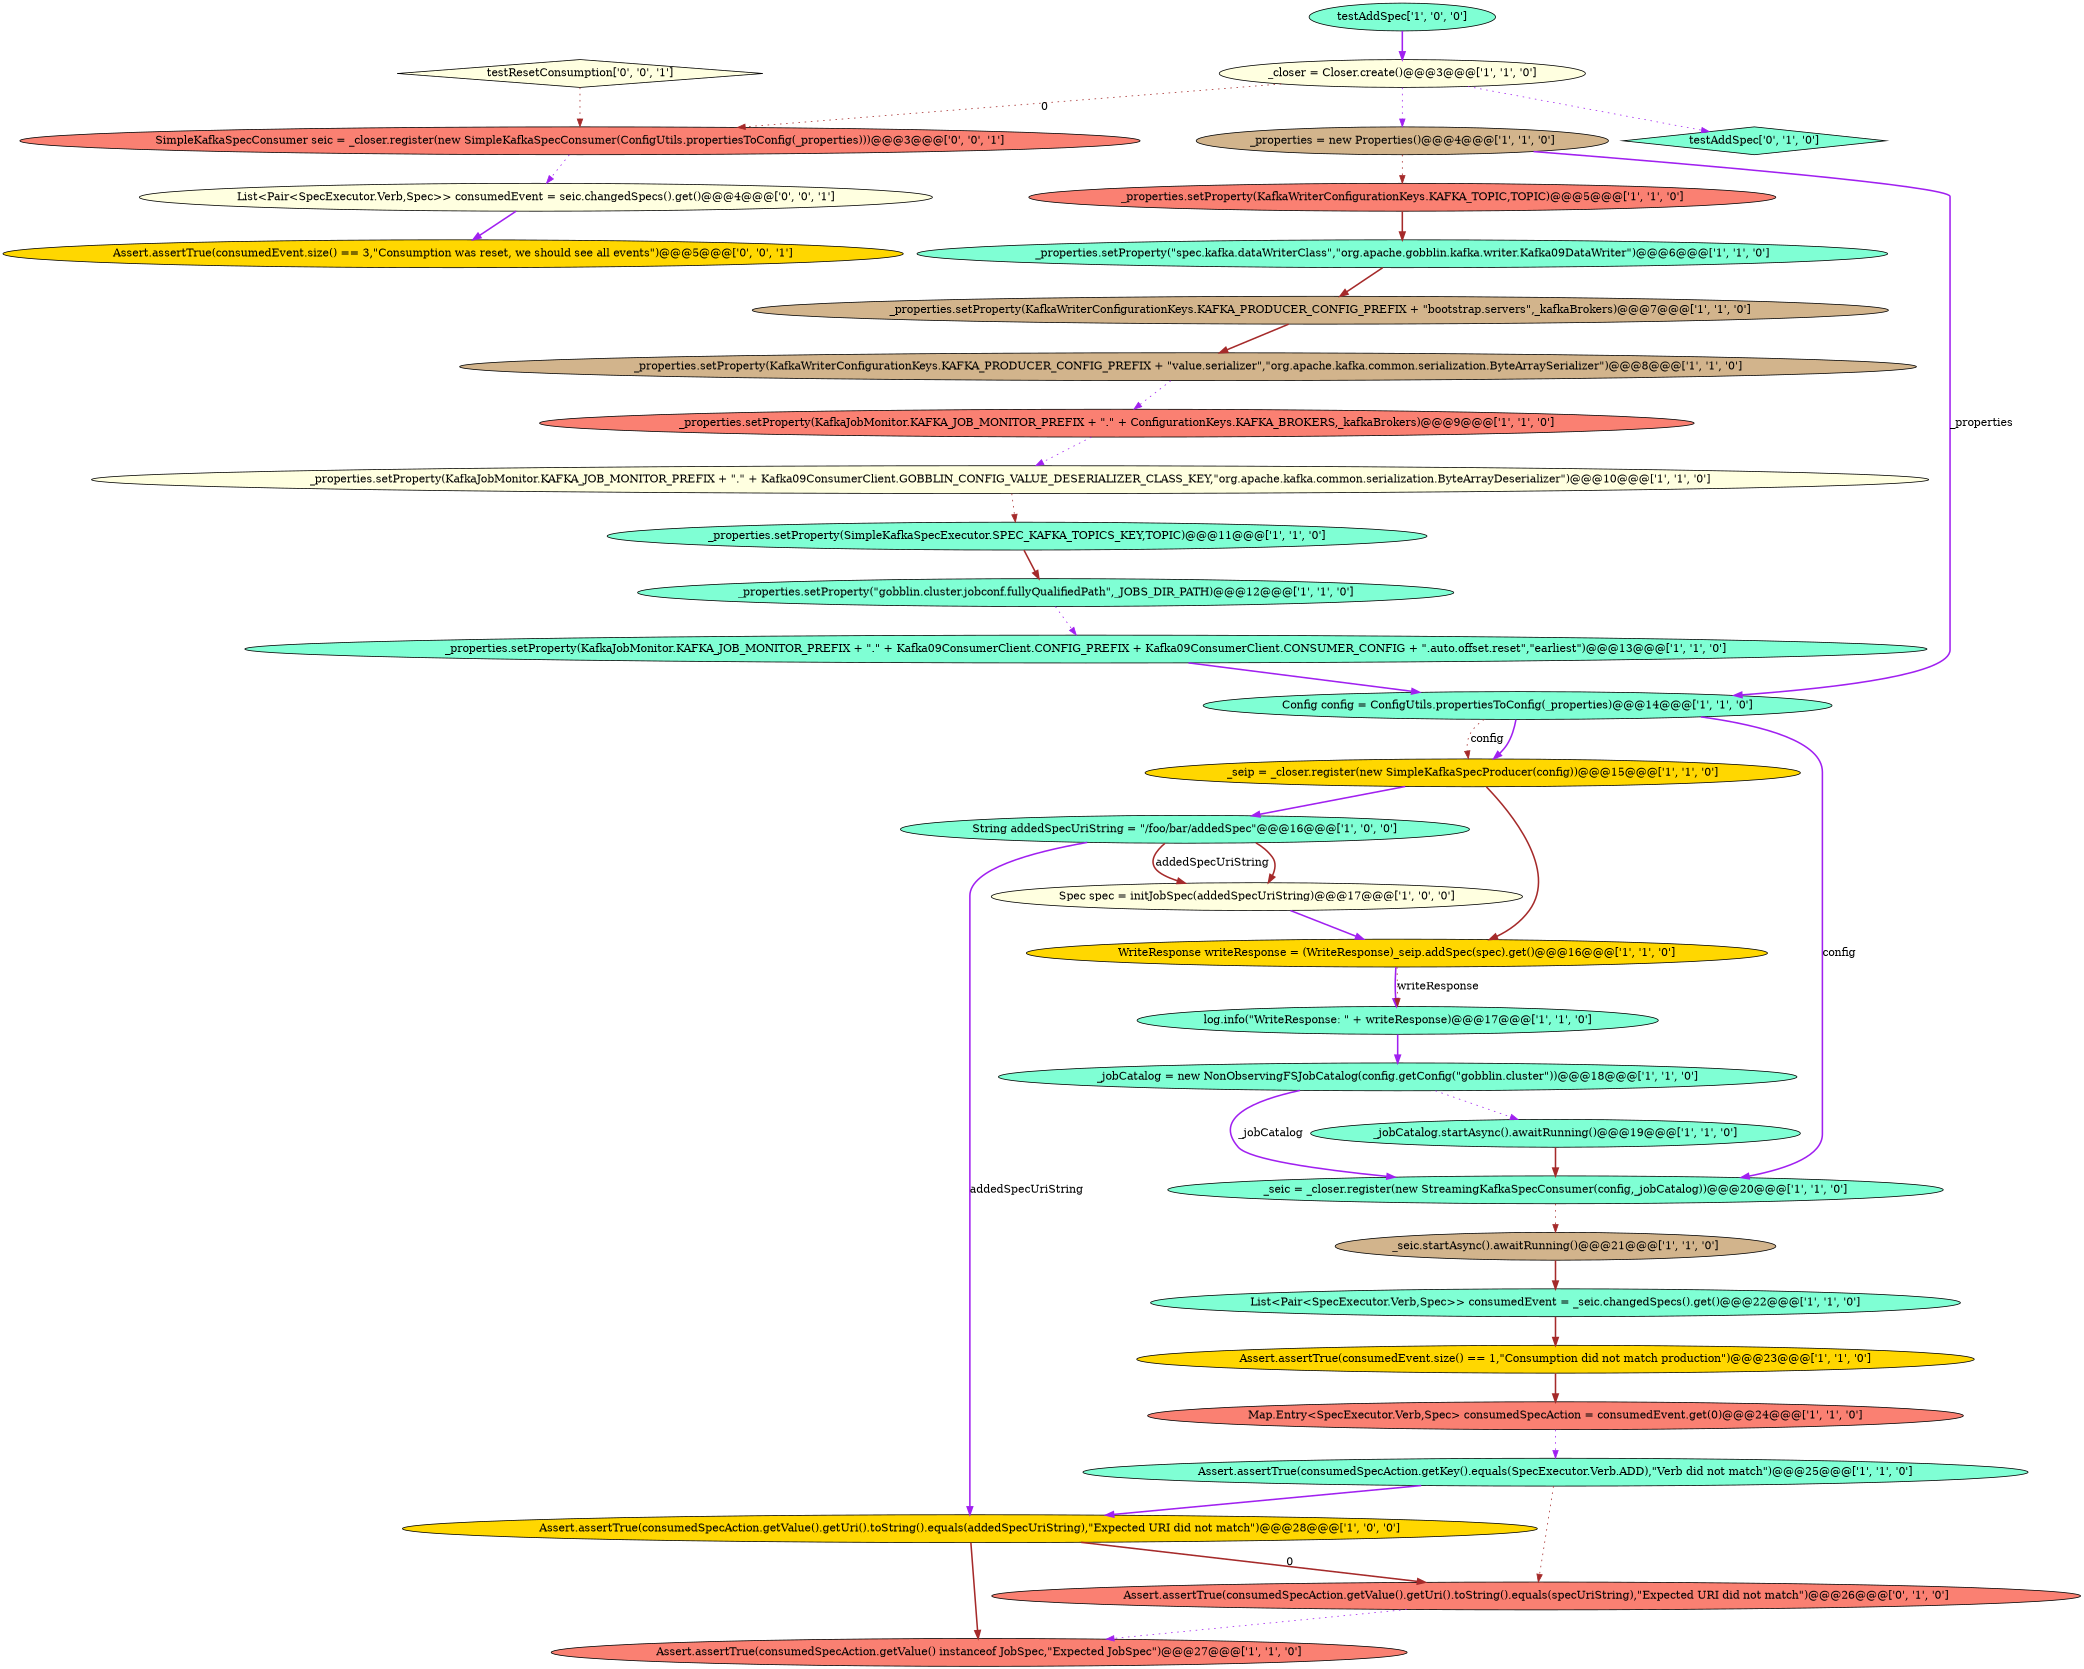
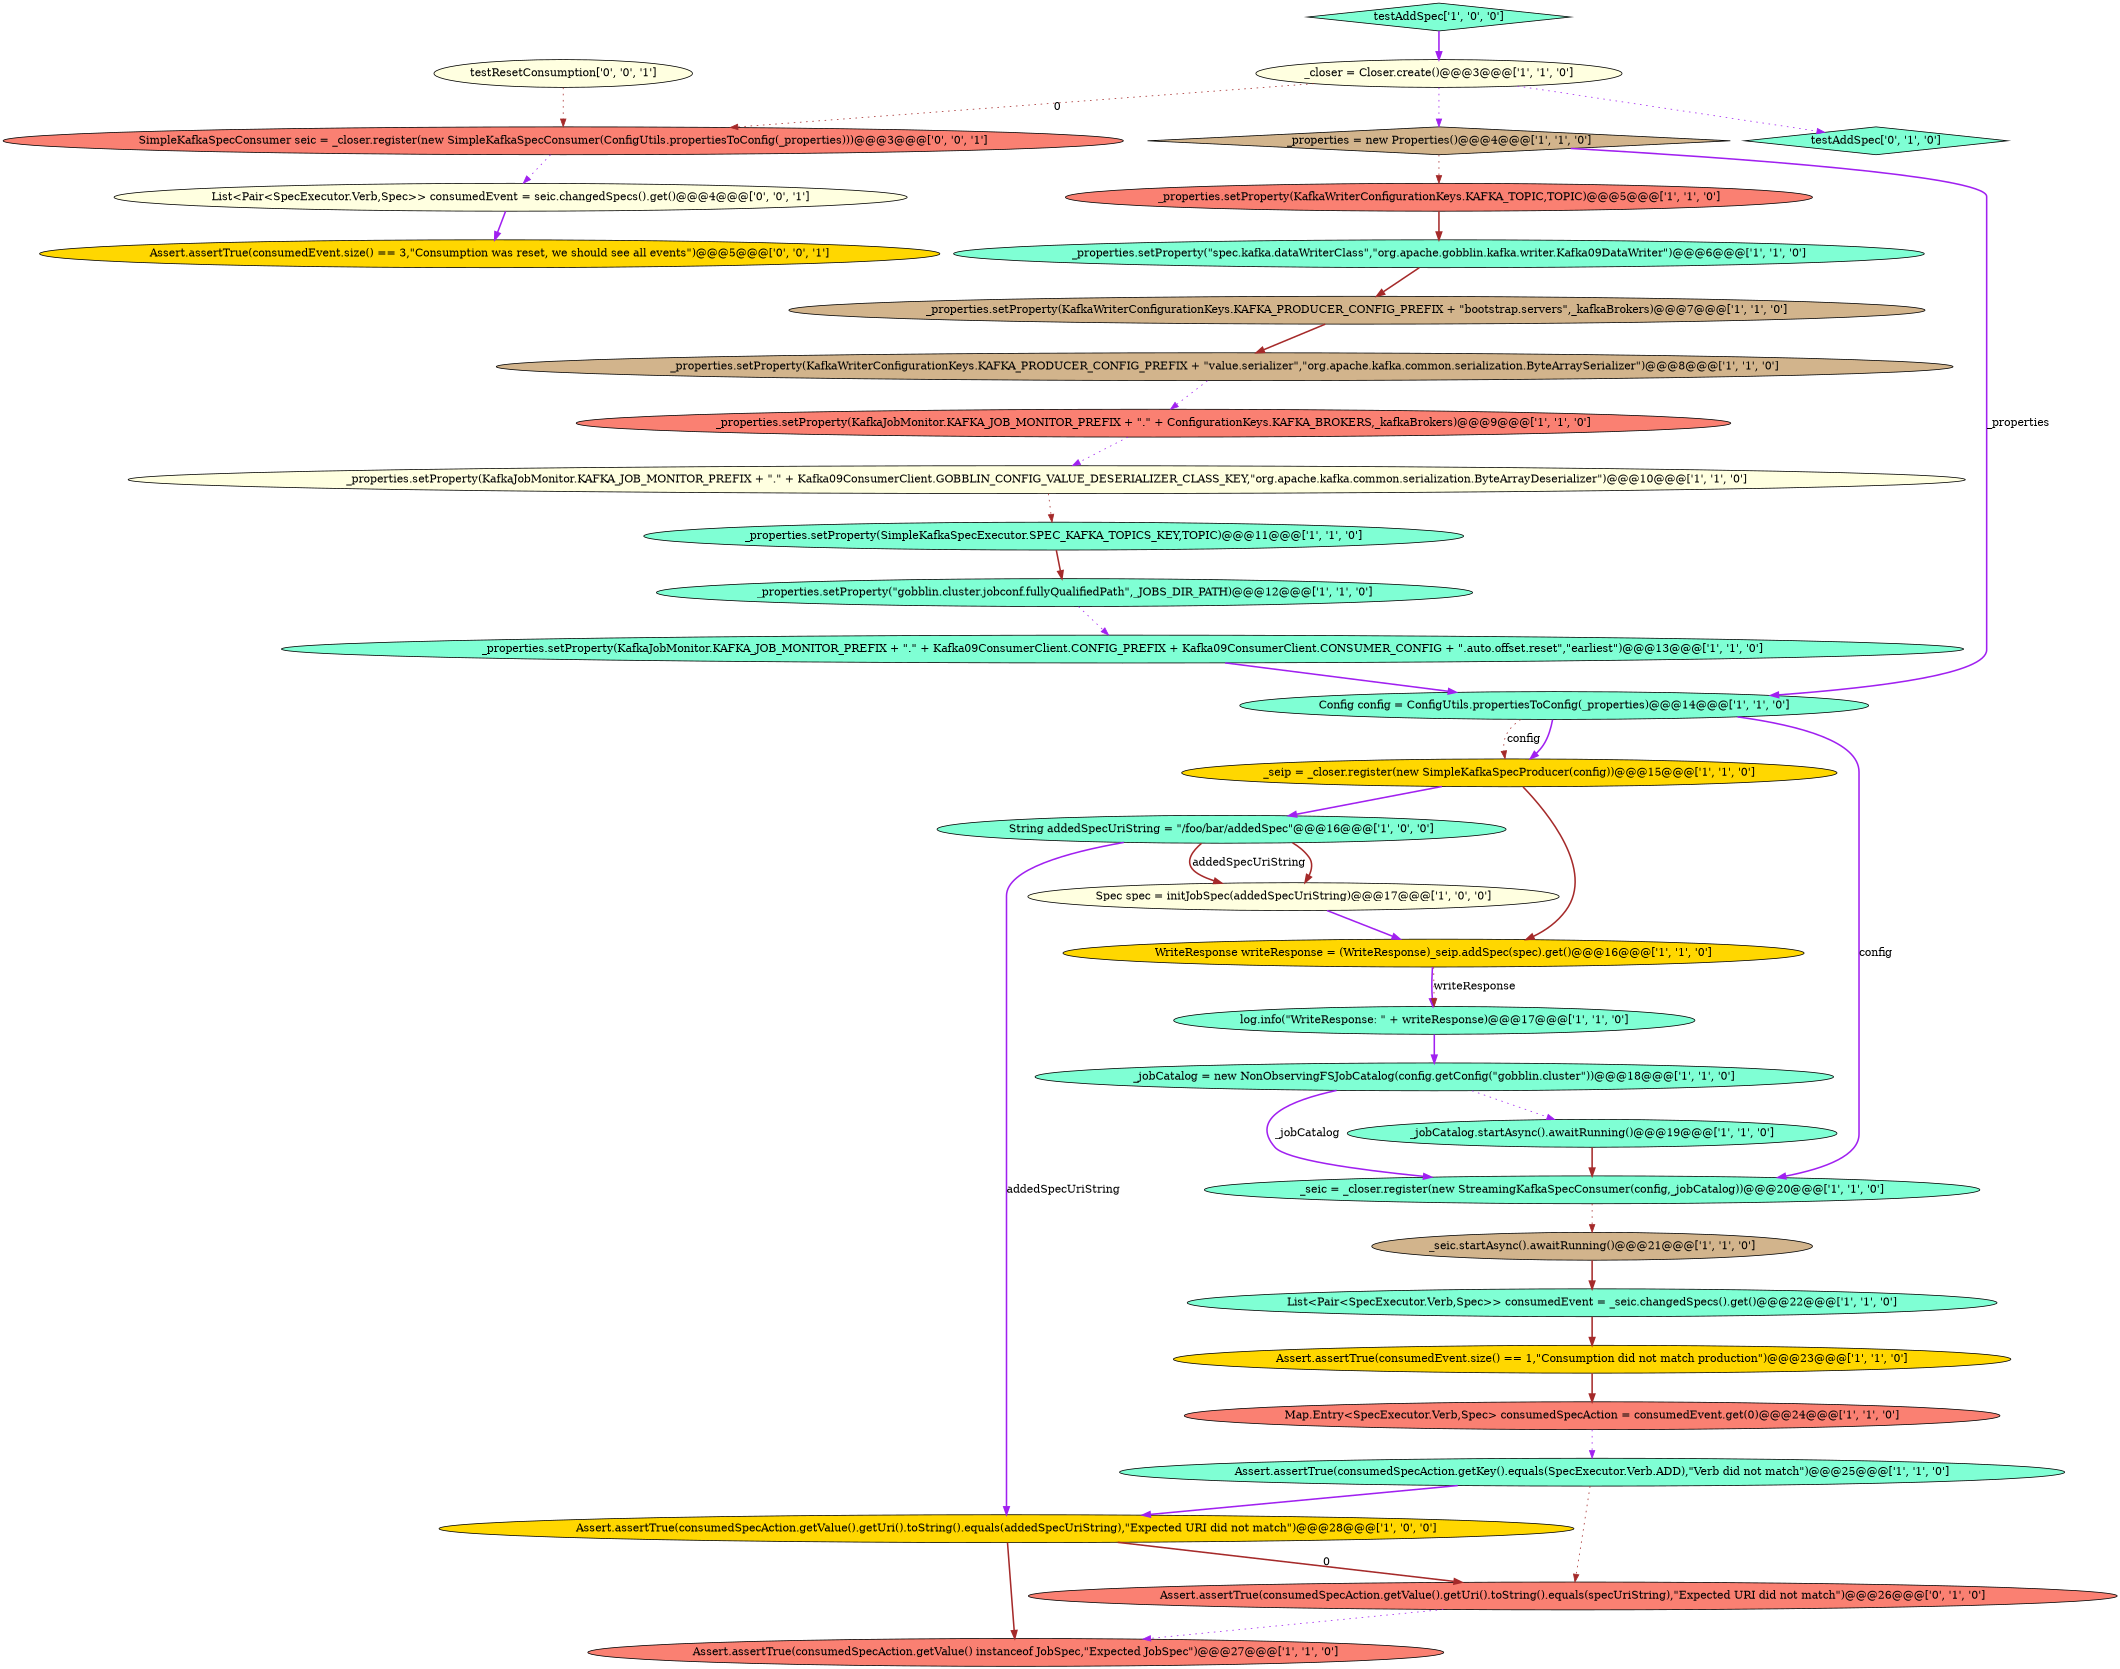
node "testAddSpec['1', '0', '0']": shape ellipse -> diamond
node "testResetConsumption['0', '0', '1']": shape diamond -> ellipse
node "_properties = new Properties()@@@4@@@['1', '1', '0']": shape ellipse -> diamond
